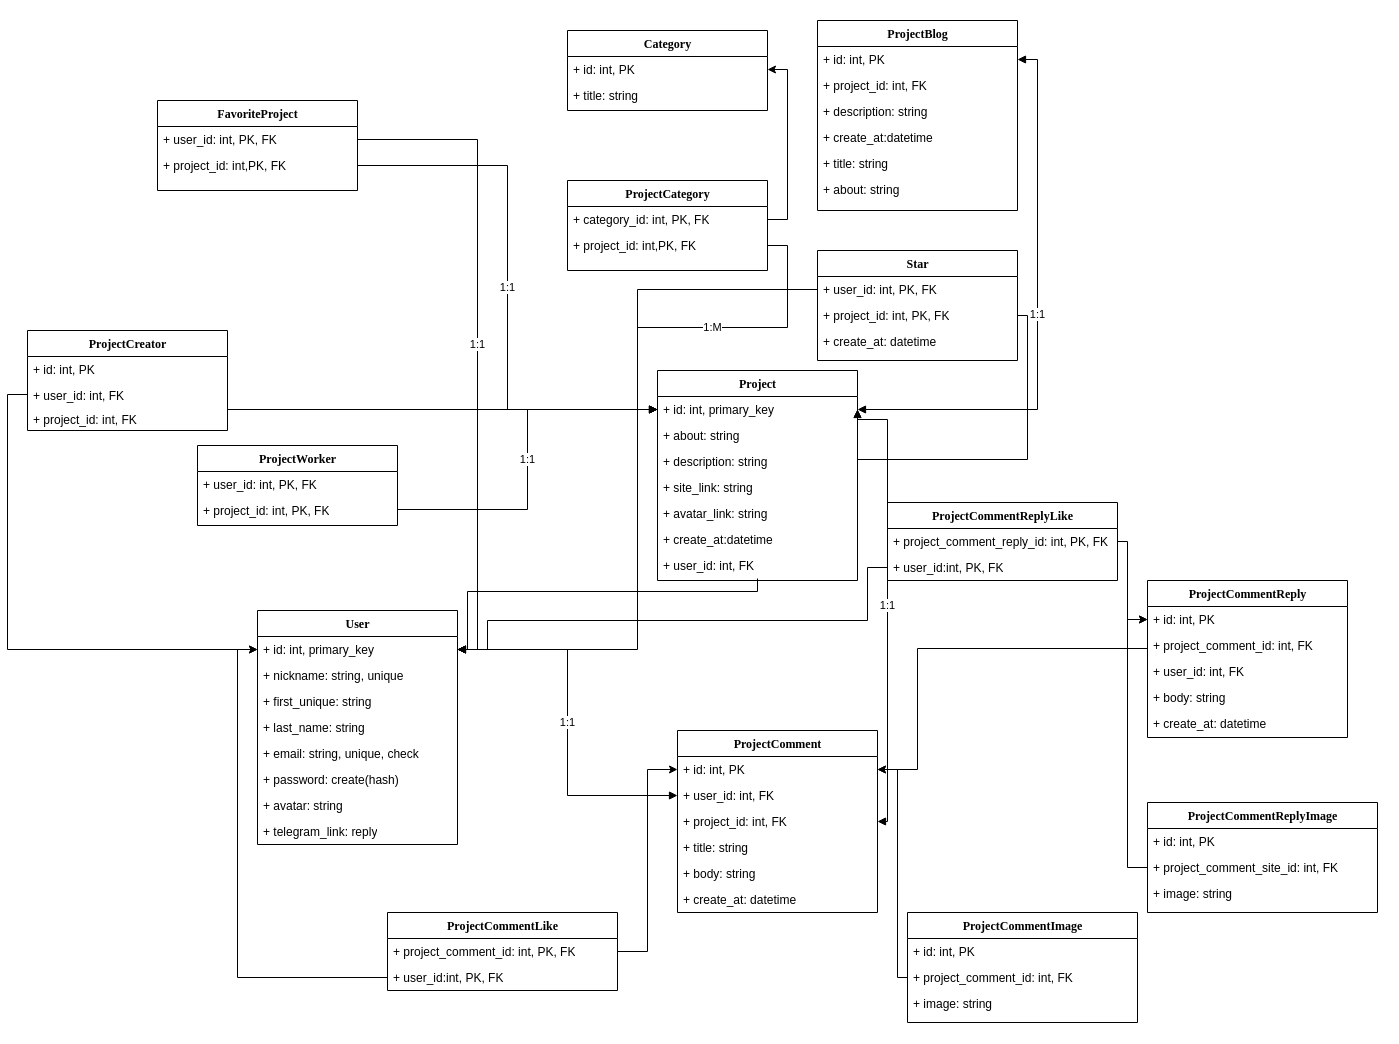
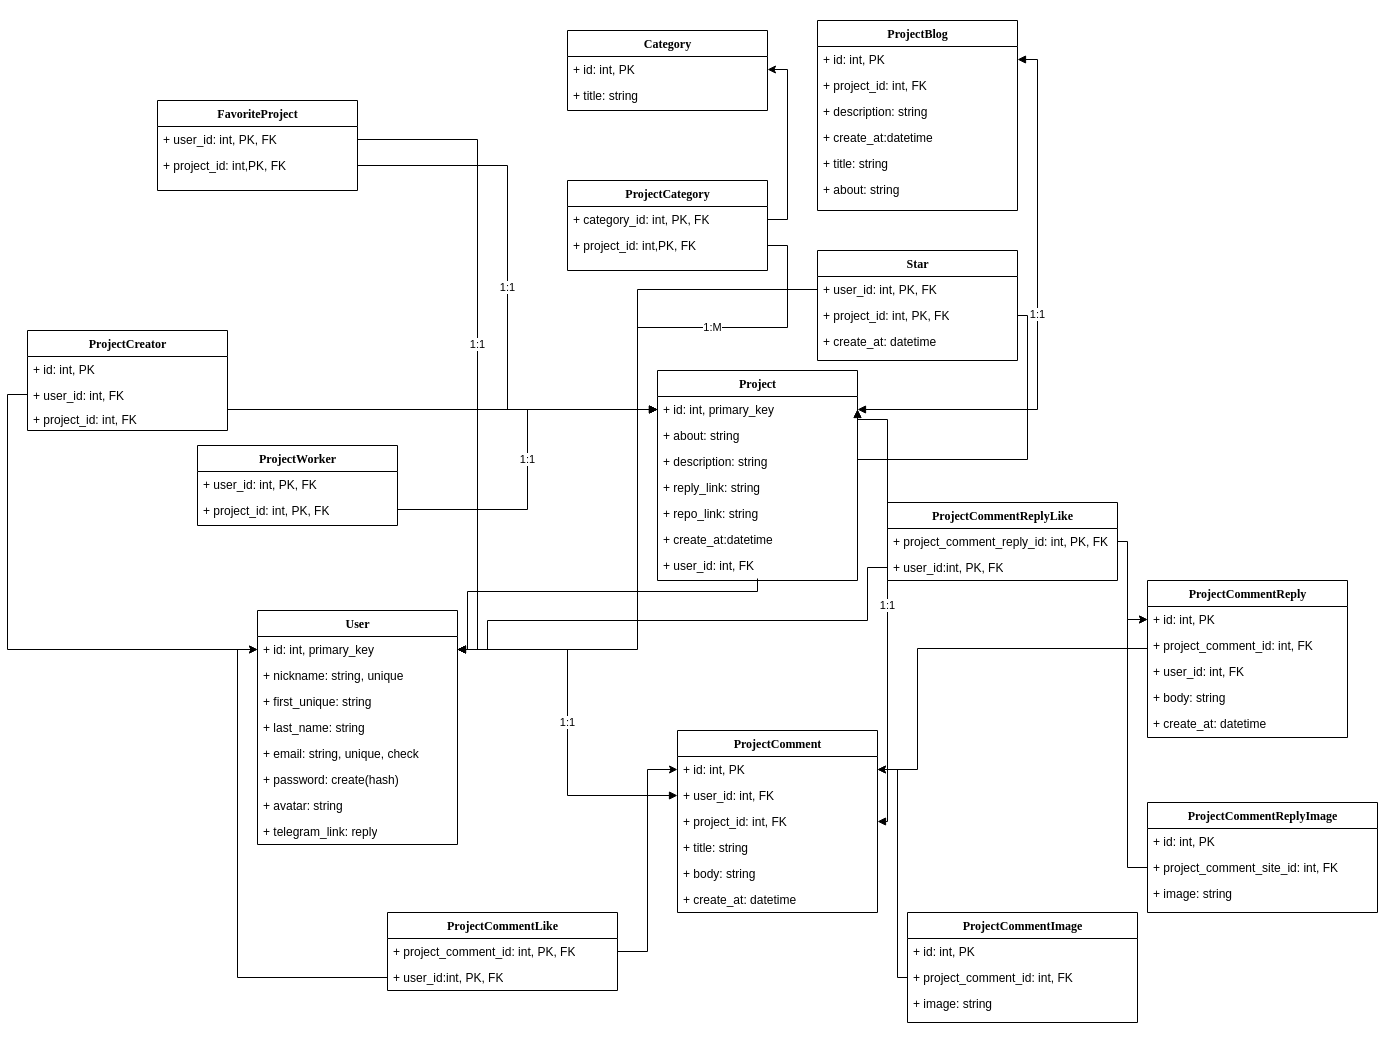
node "+ site_link: string": label "+ site_link: string" -> "+ reply_link: string"
node "+ avatar_link: string": label "+ avatar_link: string" -> "+ repo_link: string"
